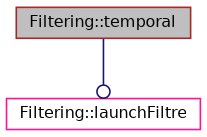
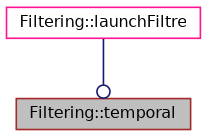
edge "Filtering::temporal" -> "Filtering::launchFiltre": reversed
